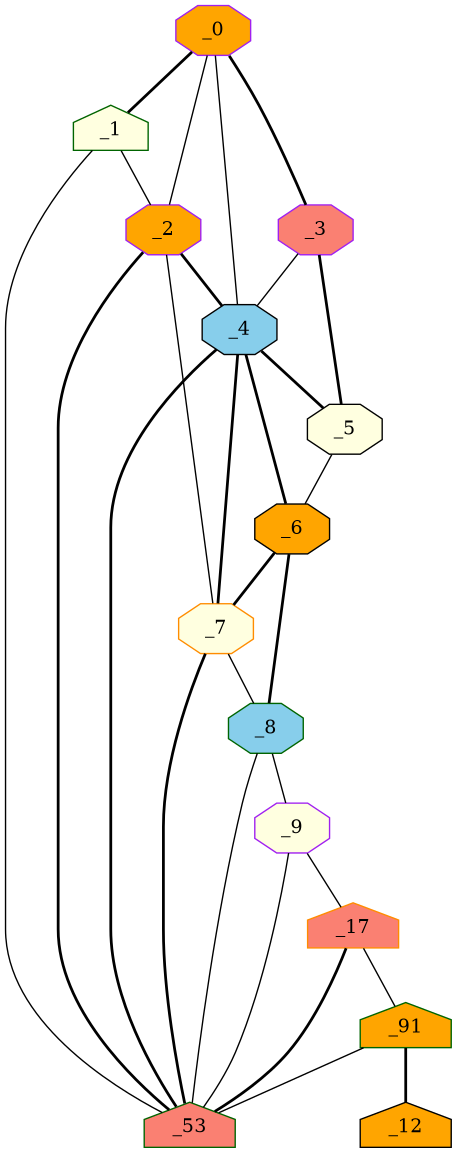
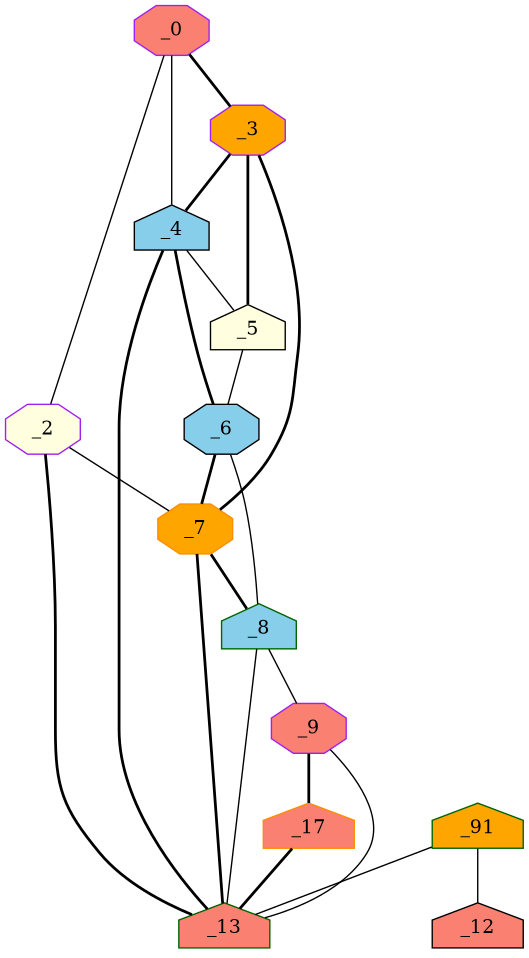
node "_0": fillcolor orange -> salmon
node "_1": removed
node "_2": fillcolor orange -> lightyellow
node "_3": fillcolor salmon -> orange
edge "_2" -- "_4": removed
edge "_3" -- "_4": style solid -> bold
node "_4": shape octagon -> house
edge "_4" -- "_5": style bold -> solid
node "_5": shape octagon -> house
edge "_4" -- "_7": now "_3" -- "_7"
node "_6": fillcolor orange -> skyblue
node "_7": fillcolor lightyellow -> orange
edge "_6" -- "_8": style bold -> solid
edge "_7" -- "_8": style solid -> bold
node "_8": shape octagon -> house
node "_9": fillcolor lightyellow -> salmon
edge "_9" -- "_17": style solid -> bold
edge "_17" -- "_91": removed
edge "_91" -- "_12": style bold -> solid
node "_53": label "_53" -> "_13"
node "_12": fillcolor orange -> salmon
